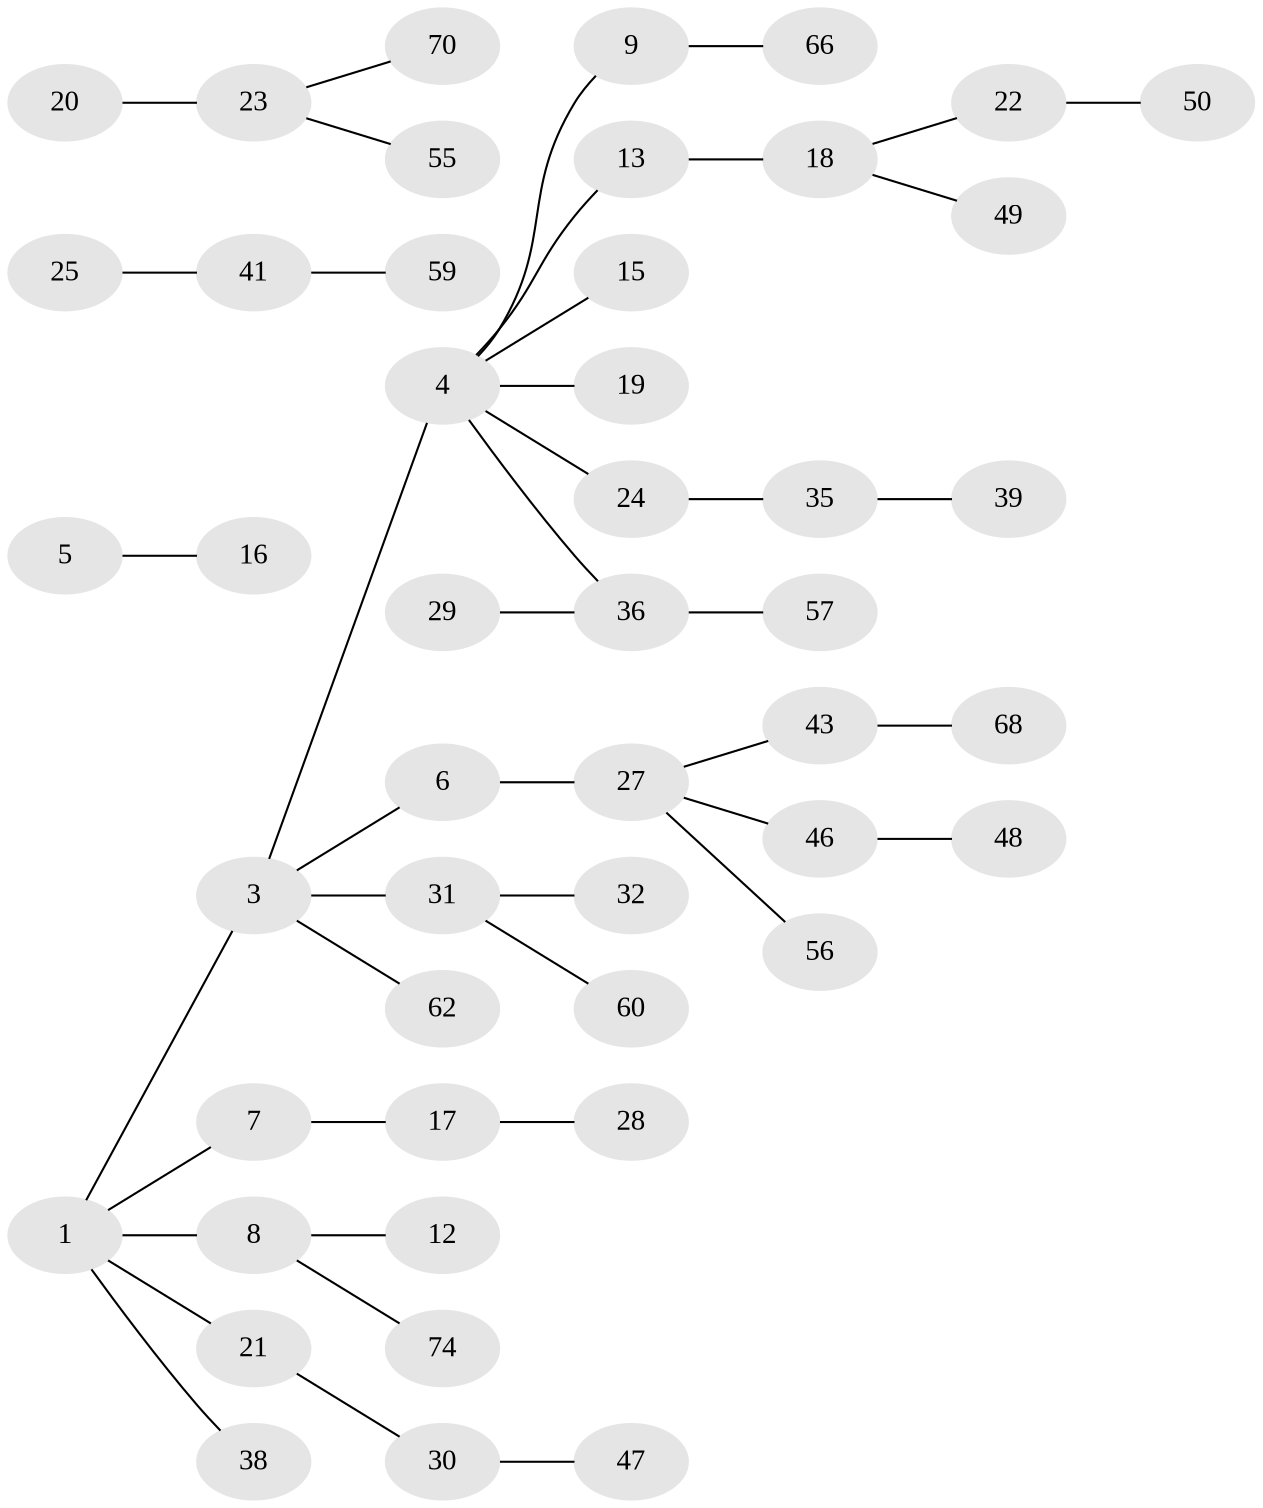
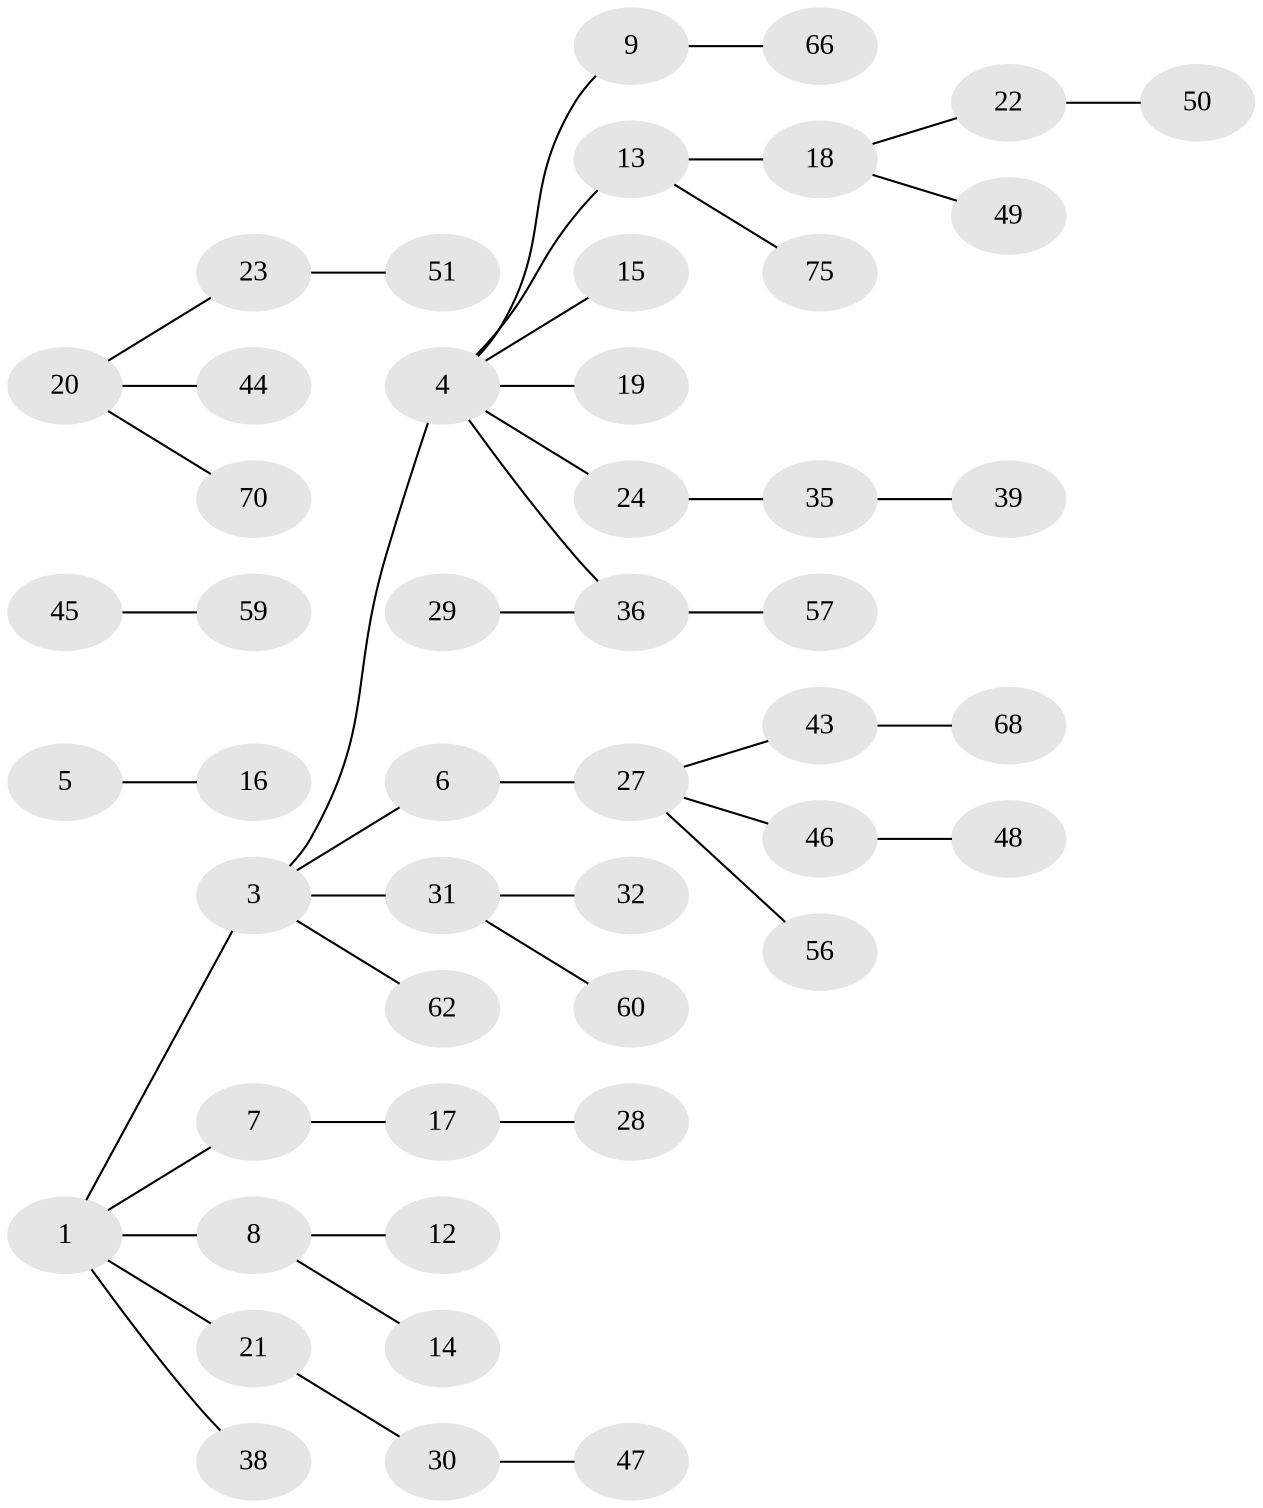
edge "70" -- "23": now "70" -- "20"
node "55": label "55" -> "51"
node "25": removed
node "41": label "41" -> "45"
node "75": added
node "44": added
node "74": label "74" -> "14"
